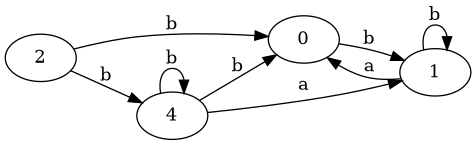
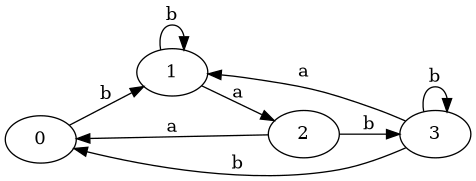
edge "2" -> "0": label "b" -> "a"
edge "1" -> "0": now "1" -> "2"
node "4": label "4" -> "3"
